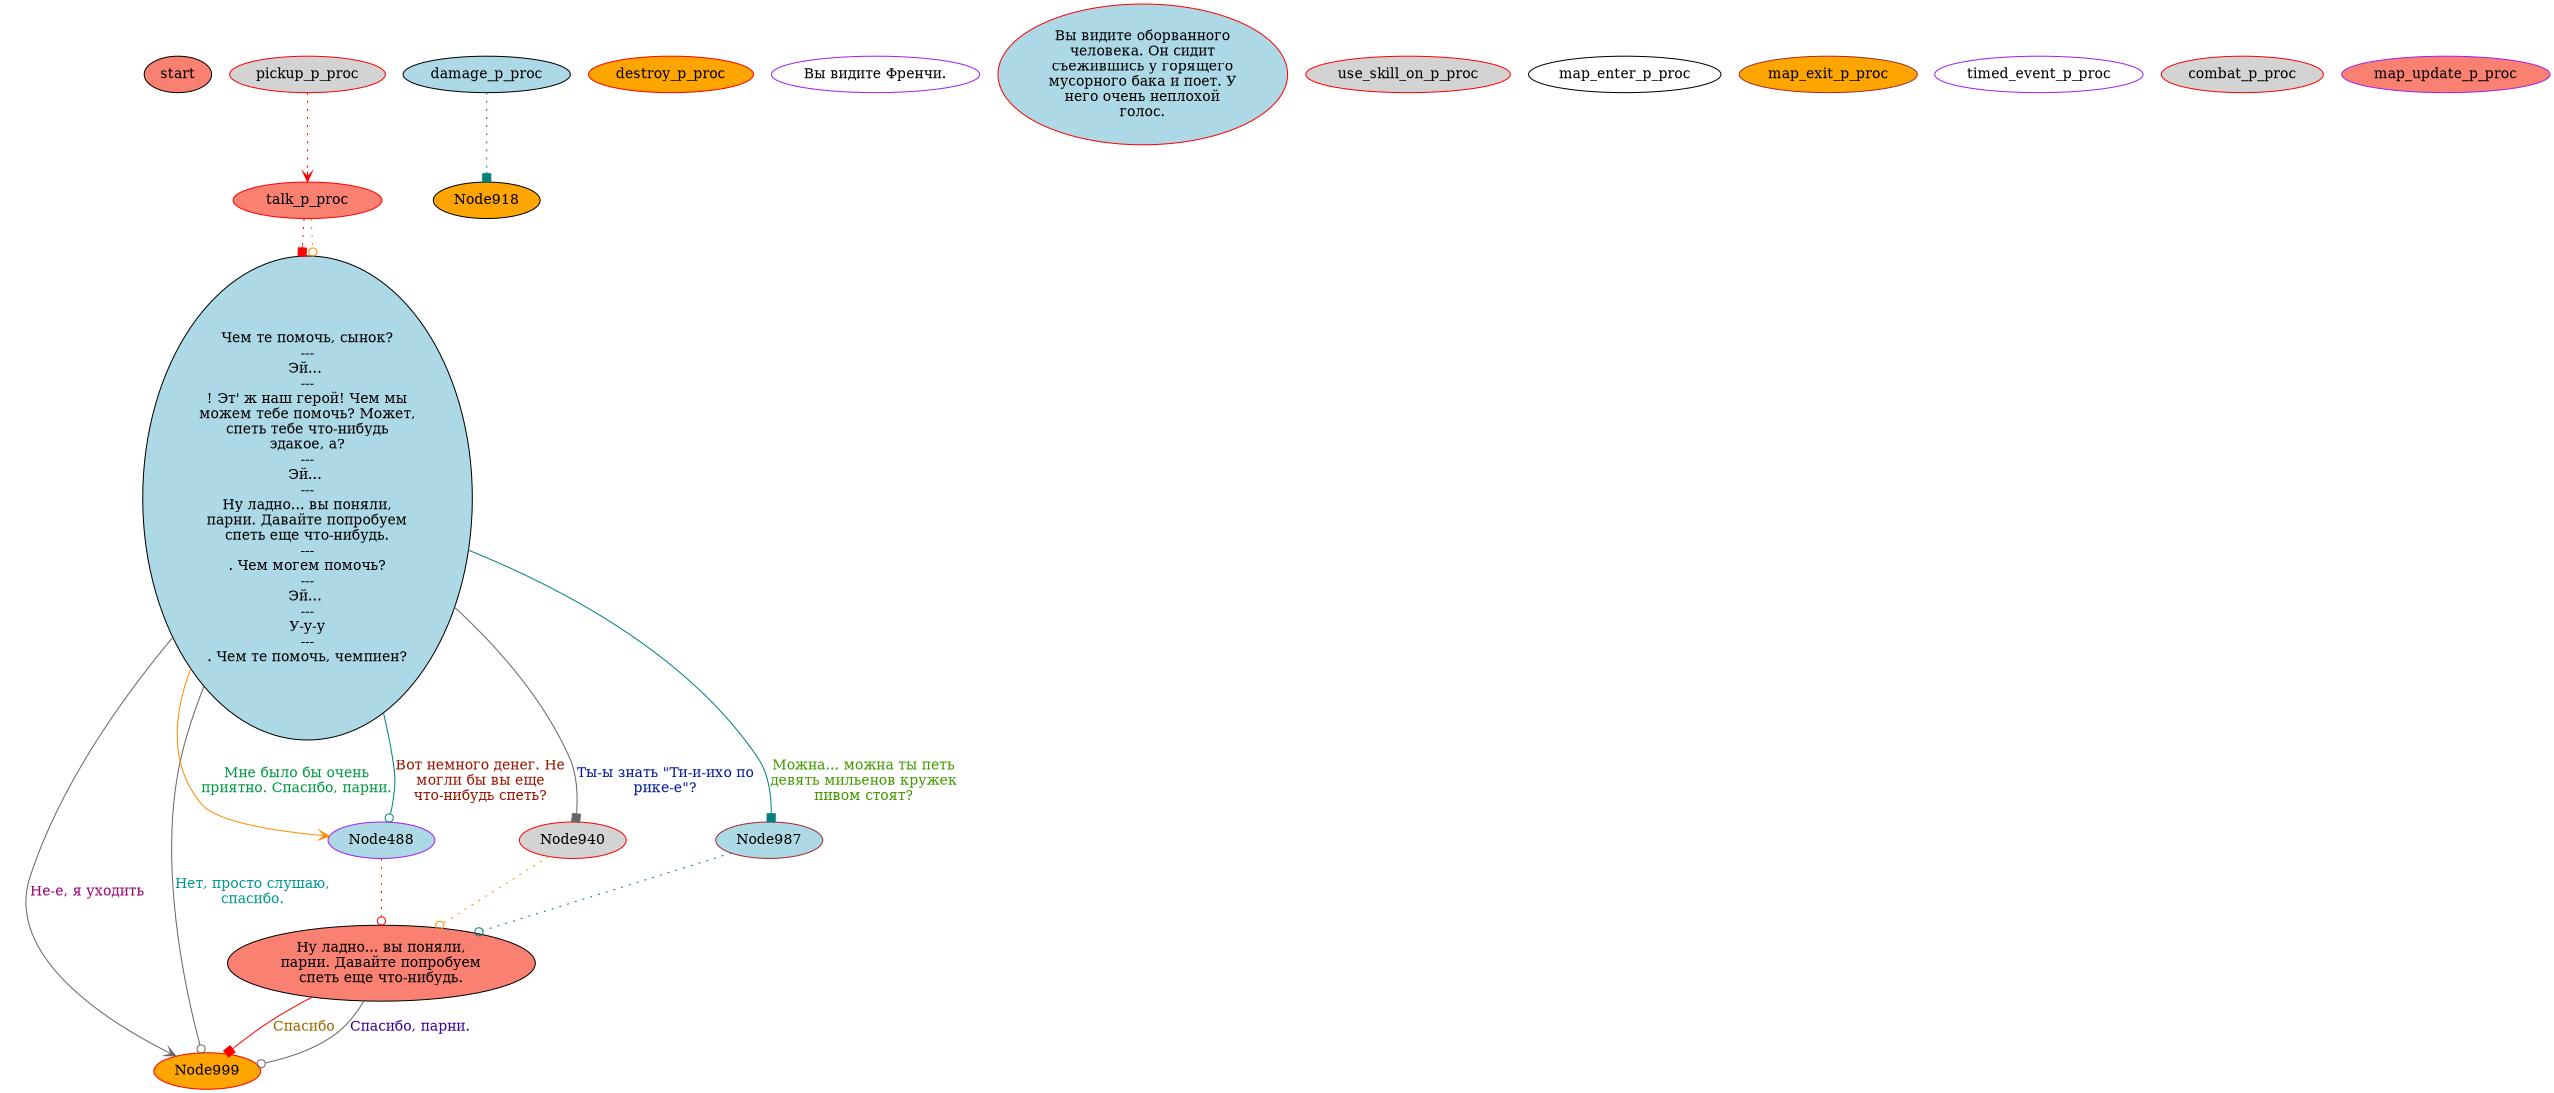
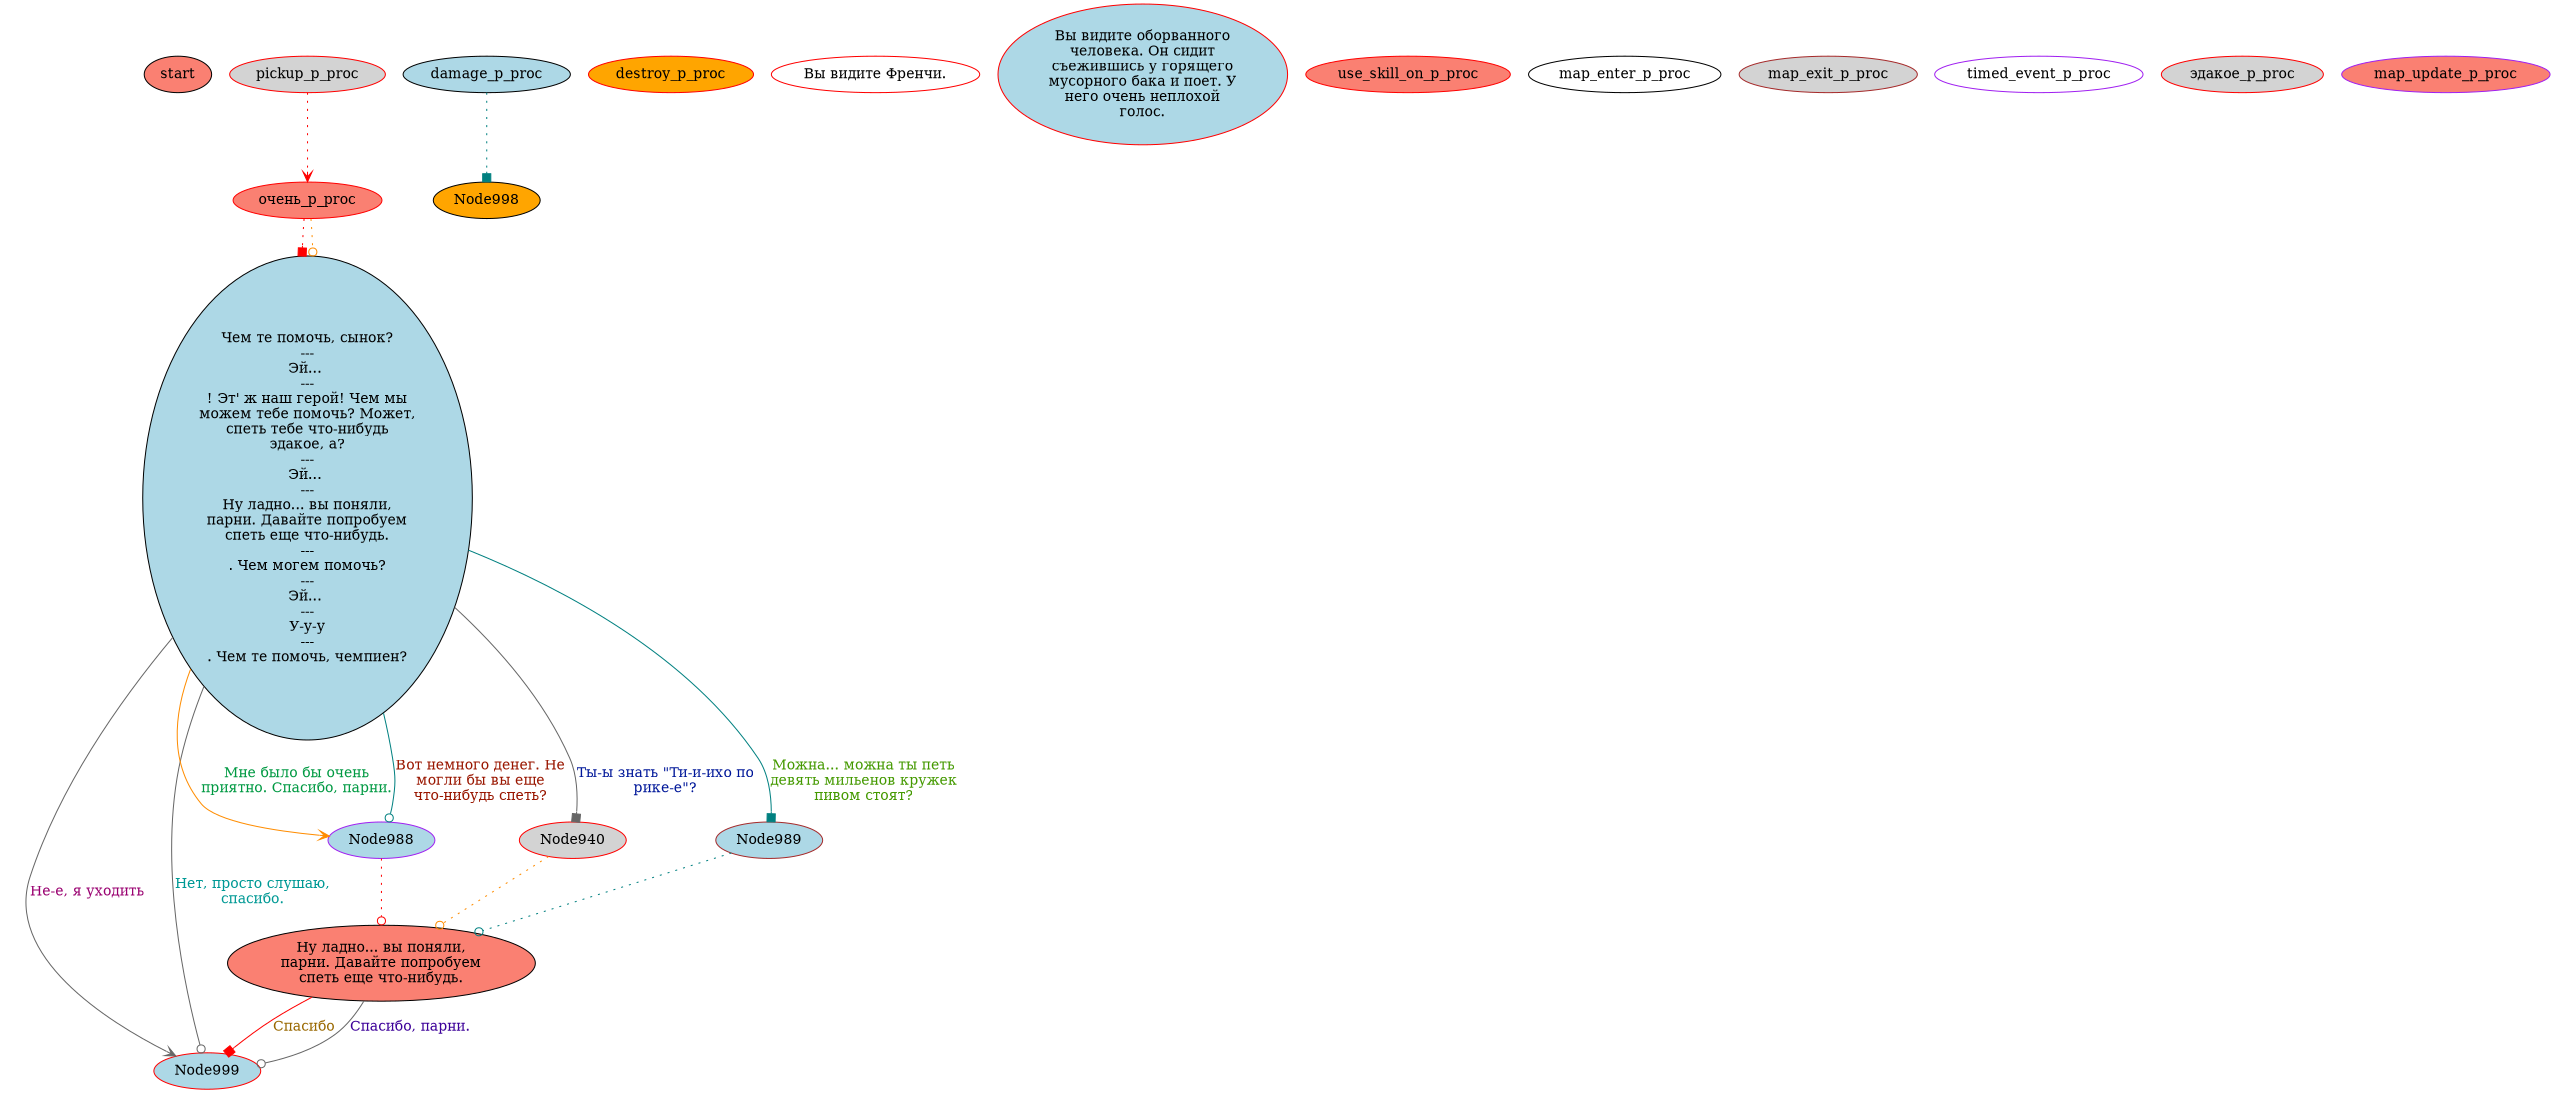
node "Вы видите Френчи.": color purple -> red
node "use_skill_on_p_proc": fillcolor lightgrey -> salmon
node "map_exit_p_proc": fillcolor orange -> lightgrey
node "combat_p_proc": label "combat_p_proc" -> "эдакое_p_proc"
node "talk_p_proc": label "talk_p_proc" -> "очень_p_proc"
node "Node918": label "Node918" -> "Node998"
node "Node488": label "Node488" -> "Node988"
node "Node987": label "Node987" -> "Node989"
node "Node999": fillcolor orange -> lightblue
